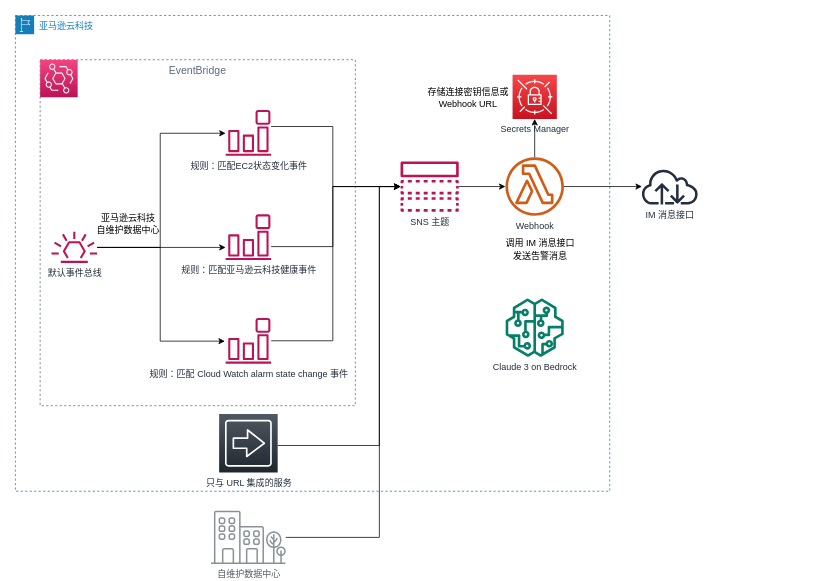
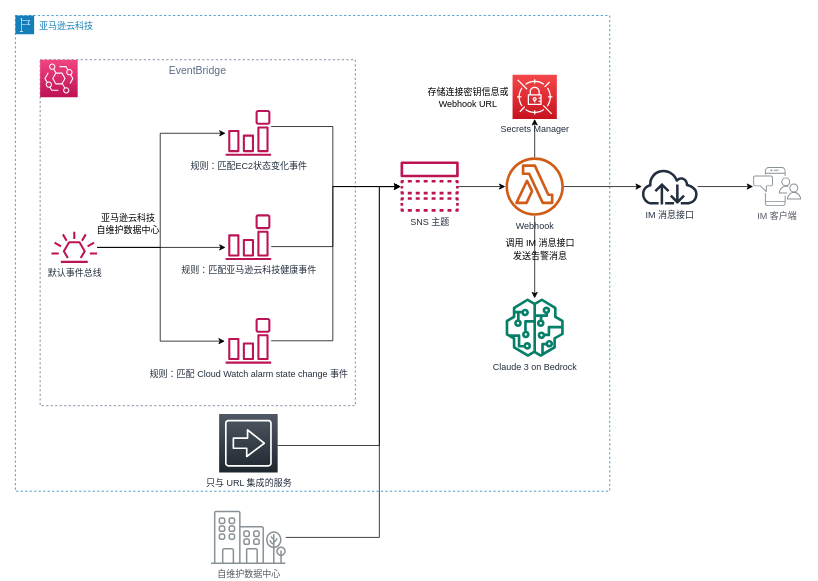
edge "IM 消息接口" -> "IM 客户端": added
node "IM 客户端": added
edge "Webhook" -> "Claude 3 on Bedrock": added
